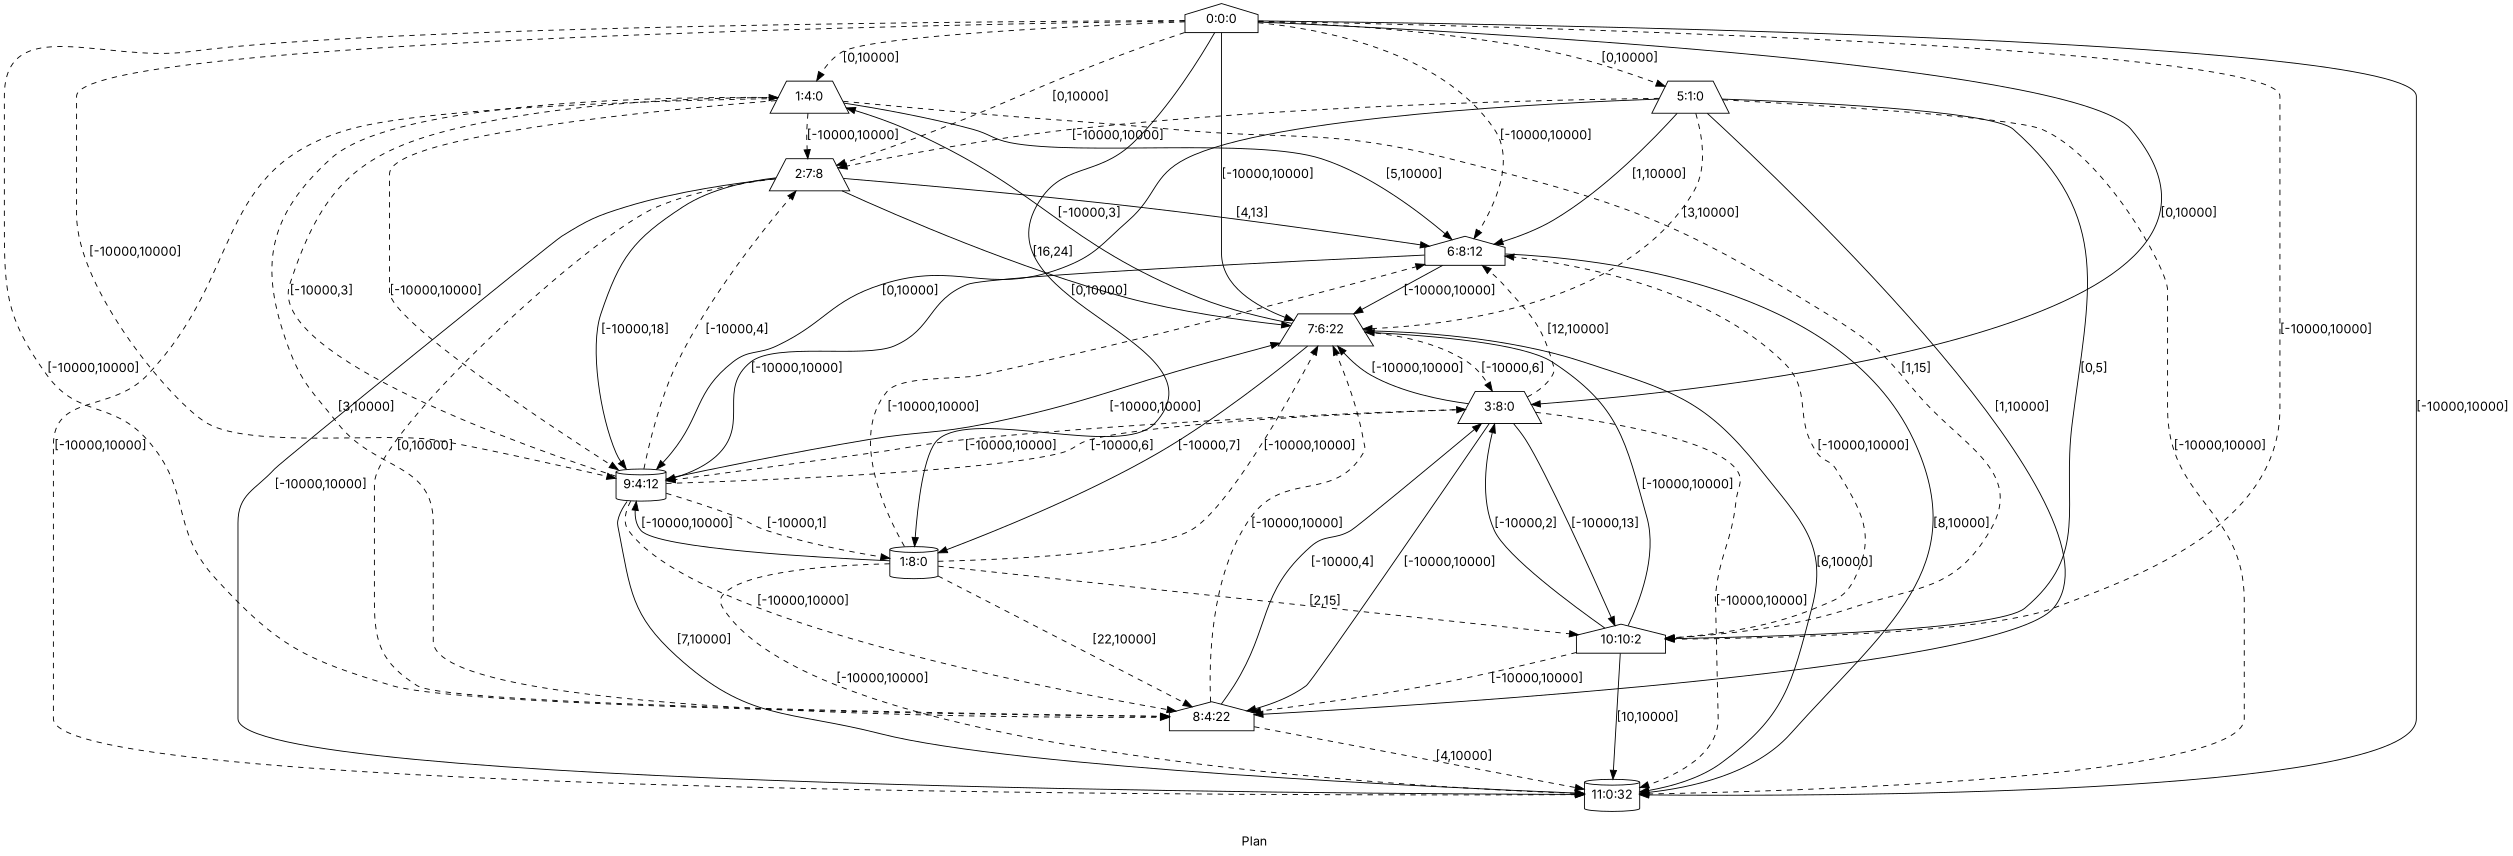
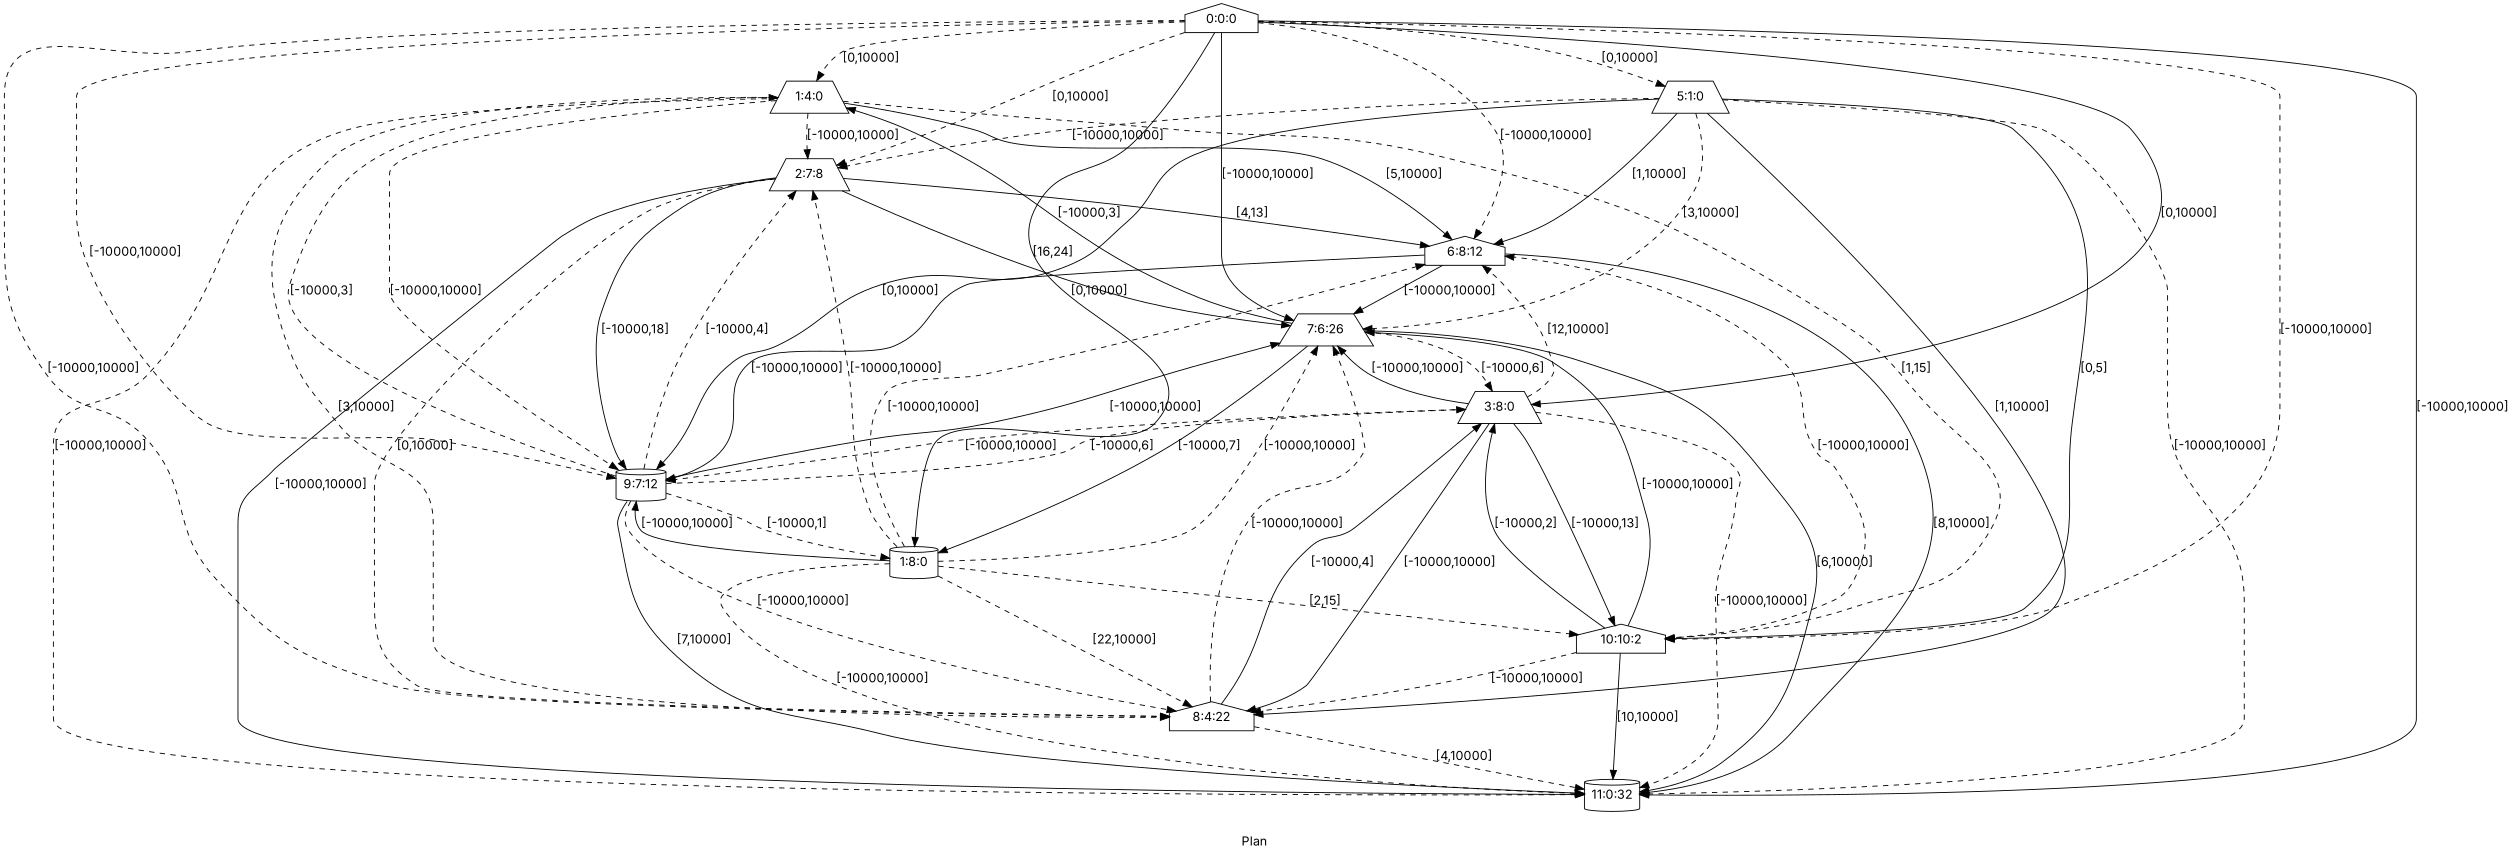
node "7:6:22": label "7:6:22" -> "7:6:26"
edge "1:8:0" -> "2:7:8": added, label "[-10000,10000]"
node "9:4:12": label "9:4:12" -> "9:7:12"
